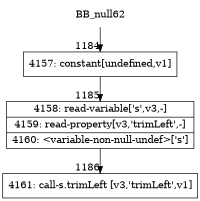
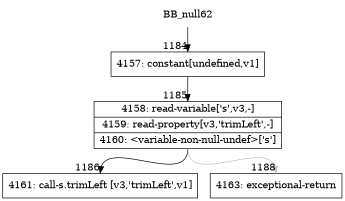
node "4163: exceptional-return": added
